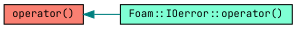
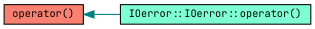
node "Foam::IOerror::operator()": label "Foam::IOerror::operator()" -> "IOerror::IOerror::operator()"
